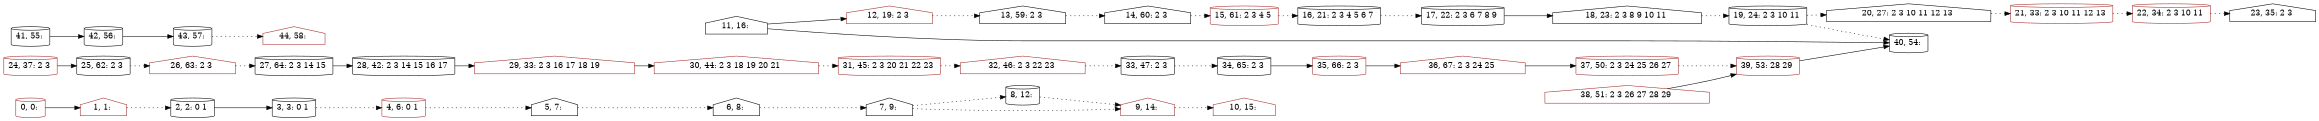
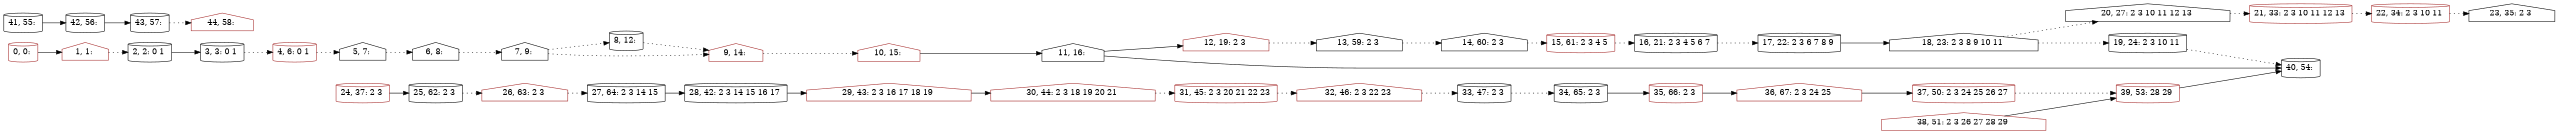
edge "19, 24: 2 3 10 11" -> "20, 27: 2 3 10 11 12 13": now "18, 23: 2 3 8 9 10 11" -> "20, 27: 2 3 10 11 12 13"
edge "10, 15:" -> "11, 16:": added
node "29, 33: 2 3 16 17 18 19": label "29, 33: 2 3 16 17 18 19" -> "29, 43: 2 3 16 17 18 19"
